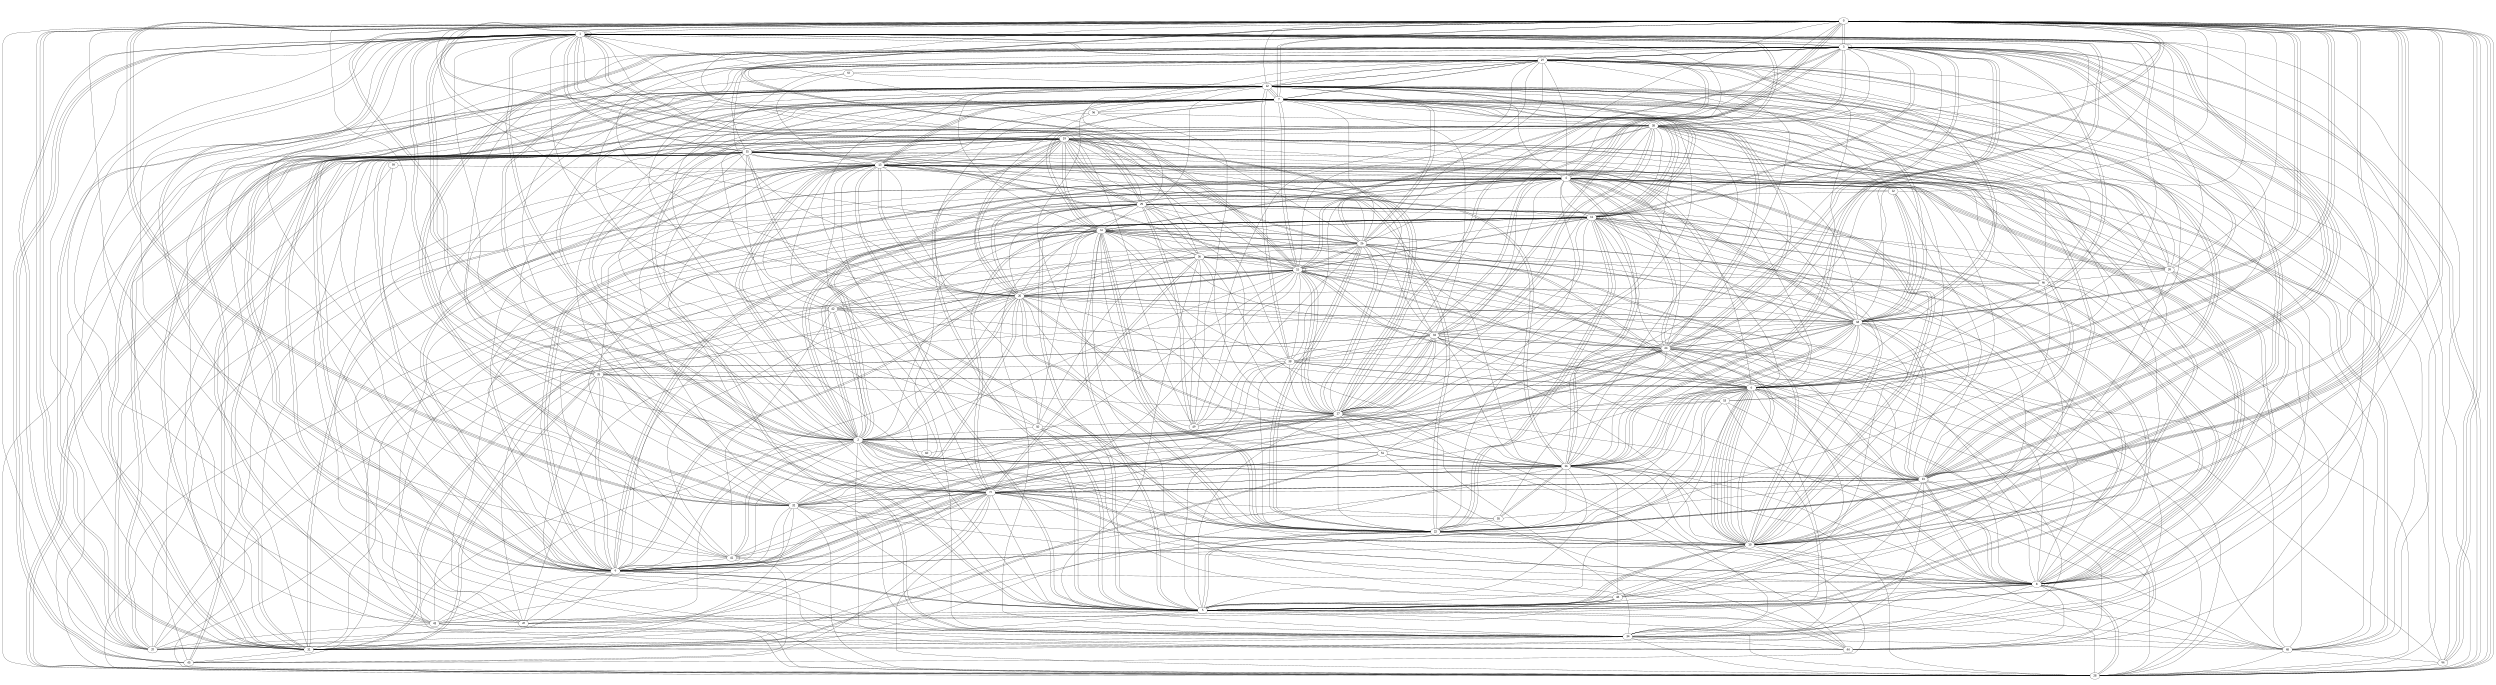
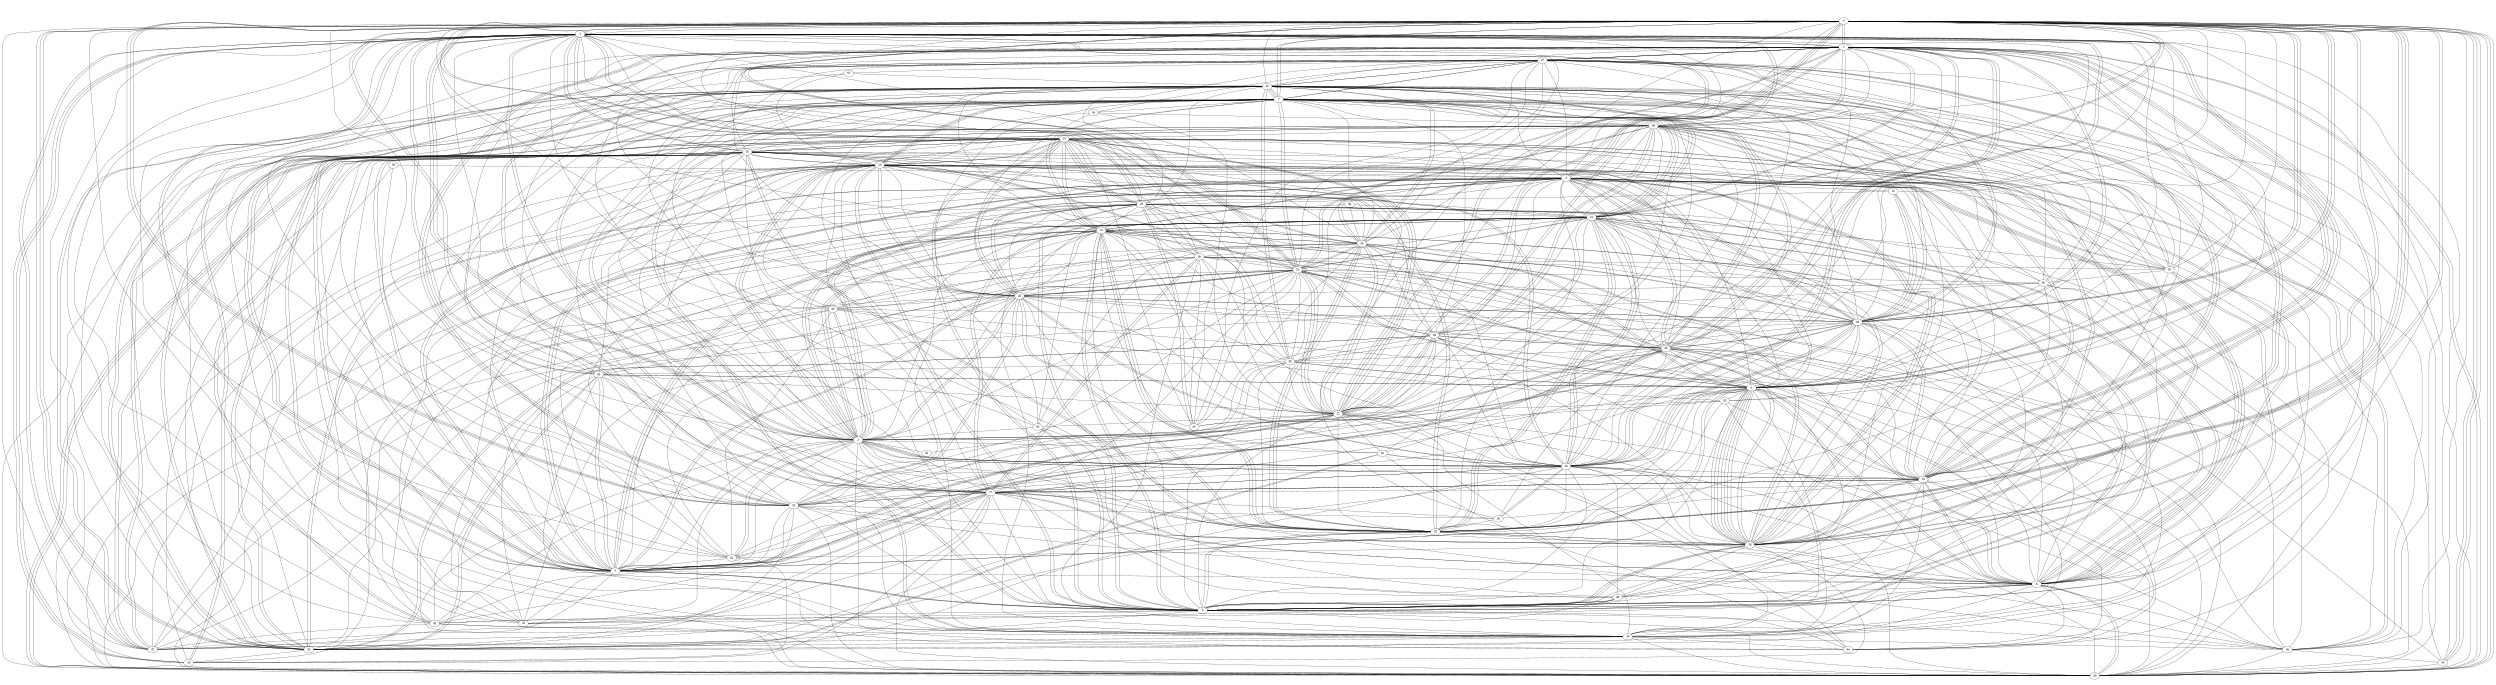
node "58": added
edge "13" -- "60": now "13" -- "38"
edge "12" -- "22": removed
edge "39" -- "40": now "0" -- "40"
edge "4" -- "5": added
edge "21" -- "44": now "21" -- "48"
edge "1" -- "44": now "1" -- "55"
